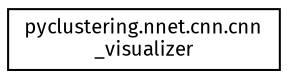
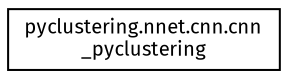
node "pyclustering.nnet.cnn.cnn _visualizer": label "pyclustering.nnet.cnn.cnn _visualizer" -> "pyclustering.nnet.cnn.cnn _pyclustering"
